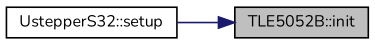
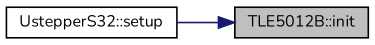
node "TLE5052B::init": label "TLE5052B::init" -> "TLE5012B::init"
